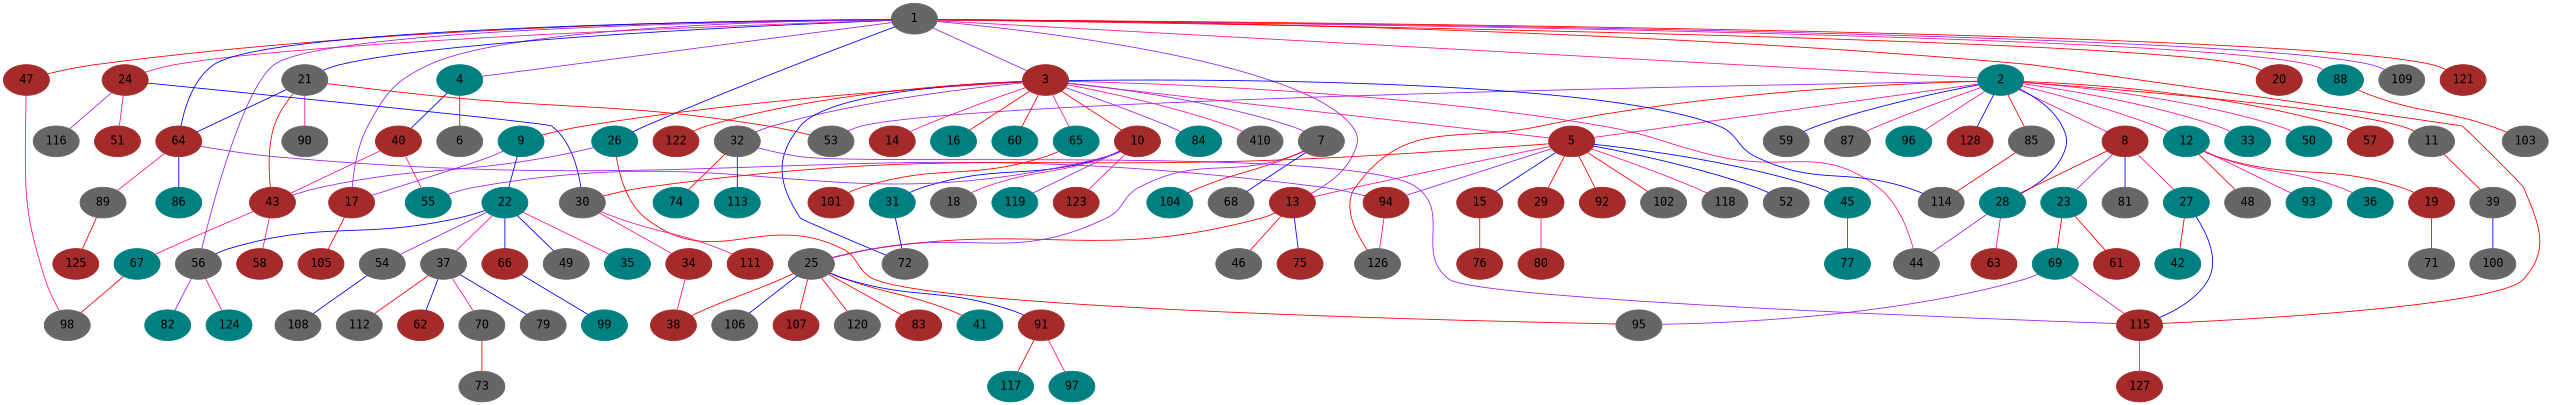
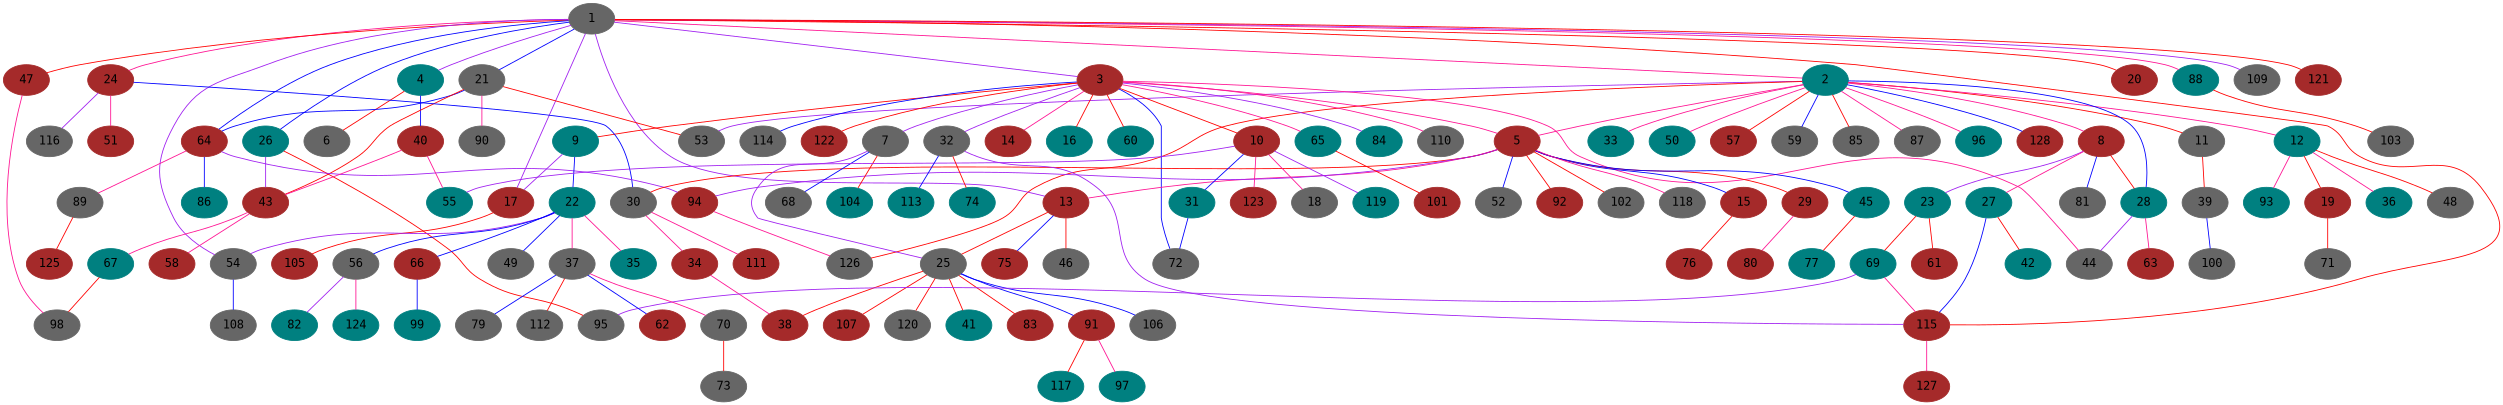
edge "1" -- "56": now "1" -- "54"
node "410": label "410" -> "110"
edge "85" -- "114": removed
